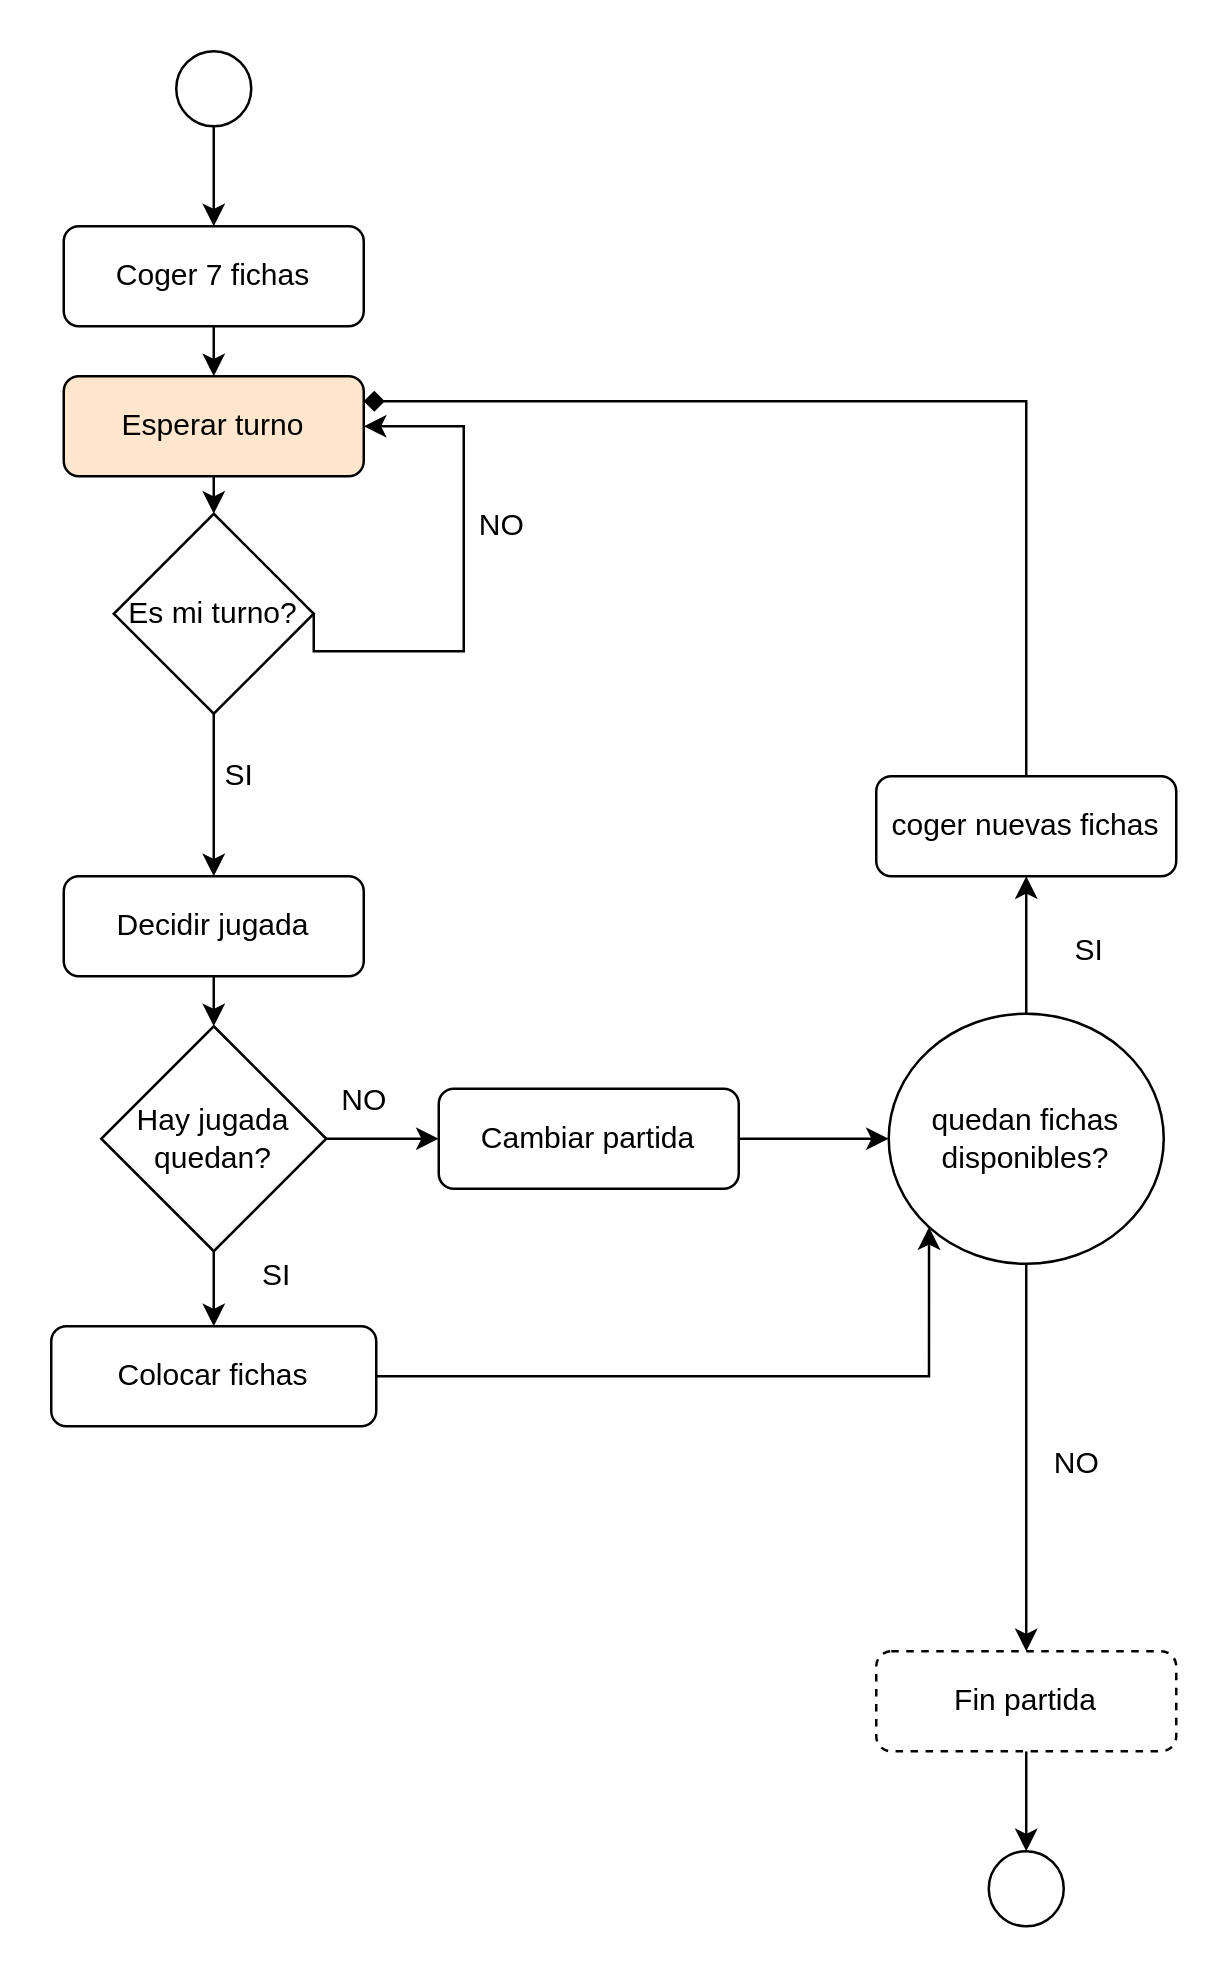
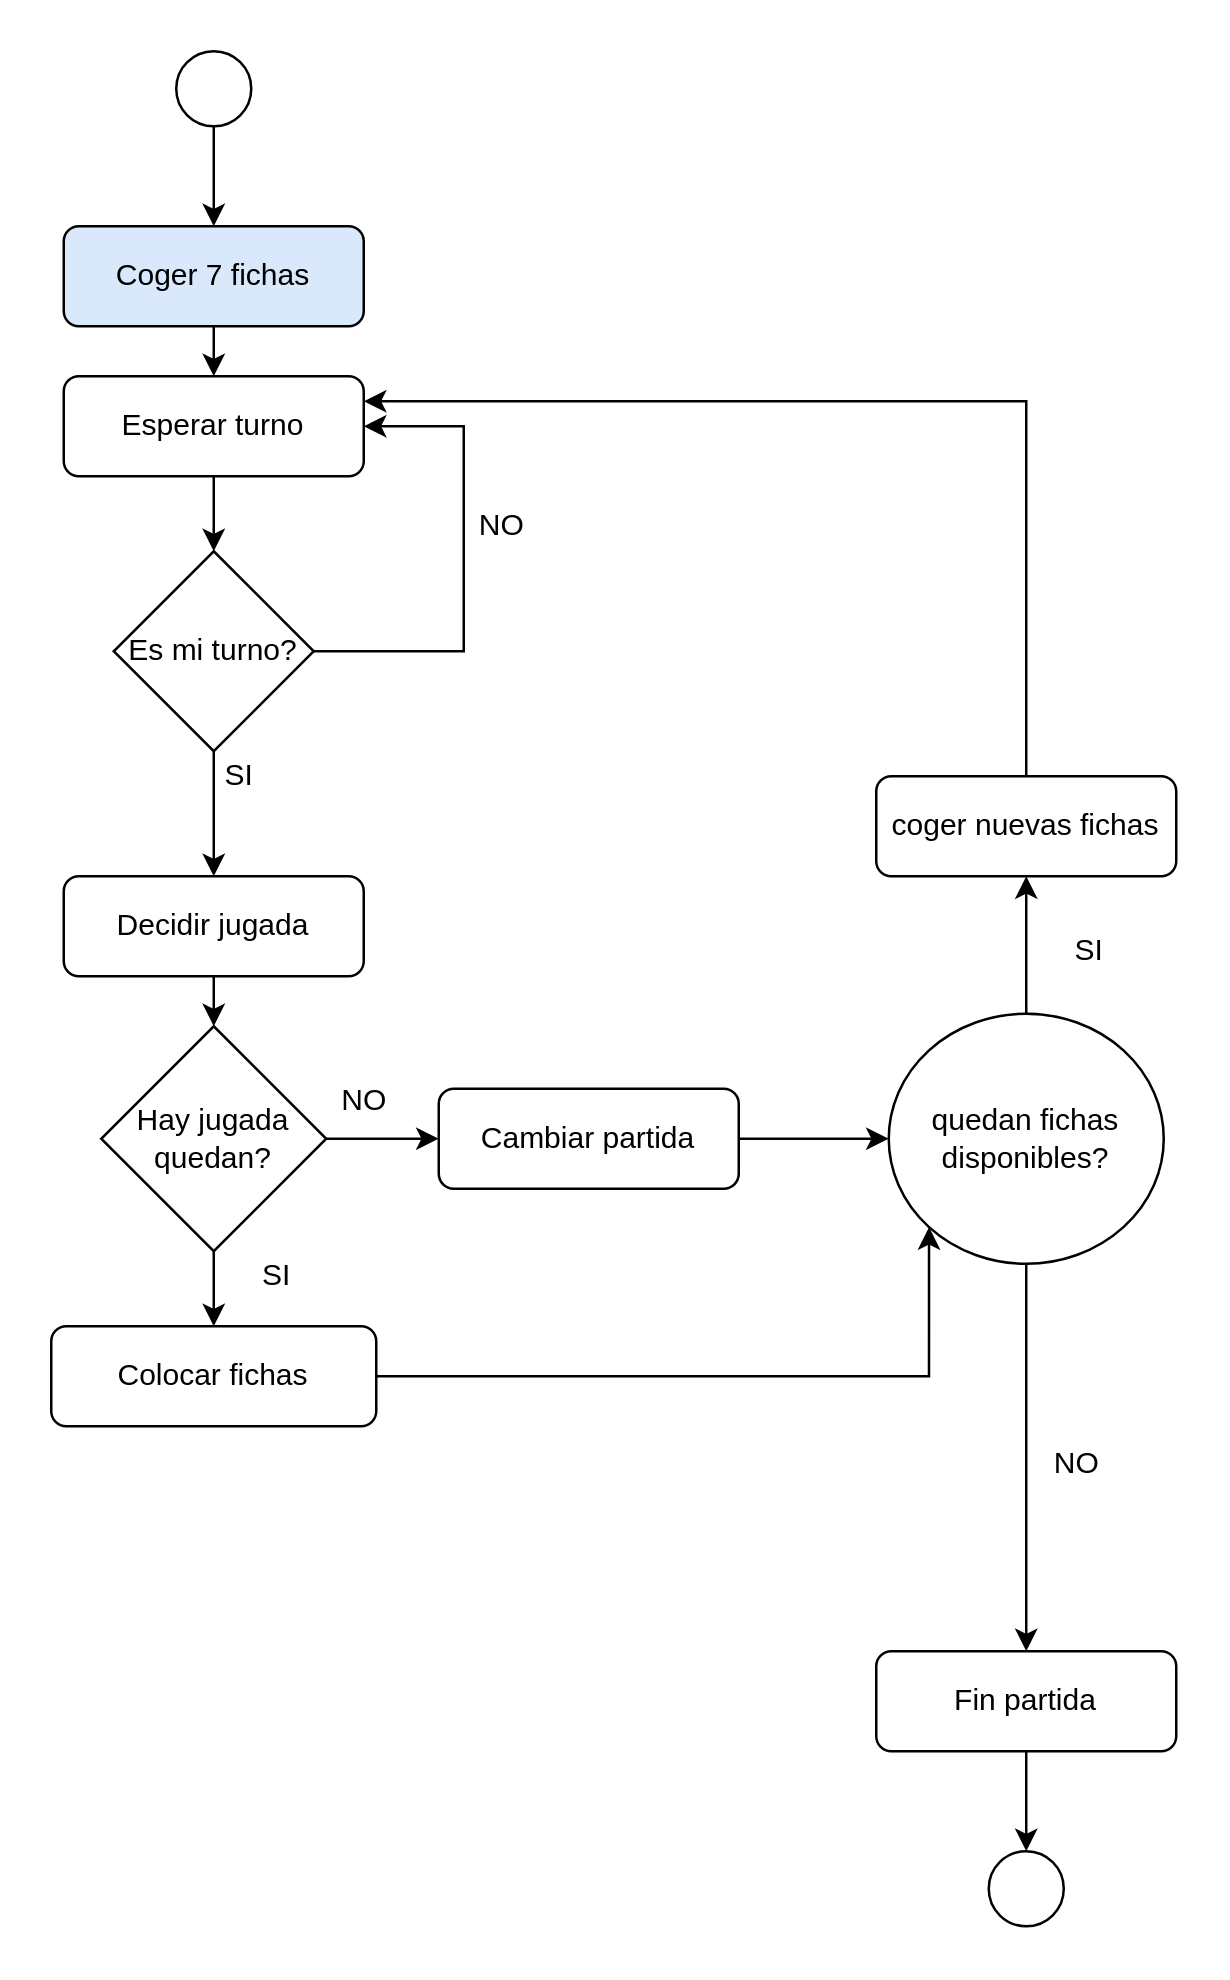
node "Coger 7 fichas": fillcolor #ffffff -> #dae8fc
edge "coger nuevas fichas" -> "Esperar turno": arrowhead diamond -> classic
node "Esperar turno": fillcolor #ffe6cc -> #ffffff
node "Es mi turno?": moved (214, 614) -> (214, 651)
node "Fin partida": style dashed -> solid
